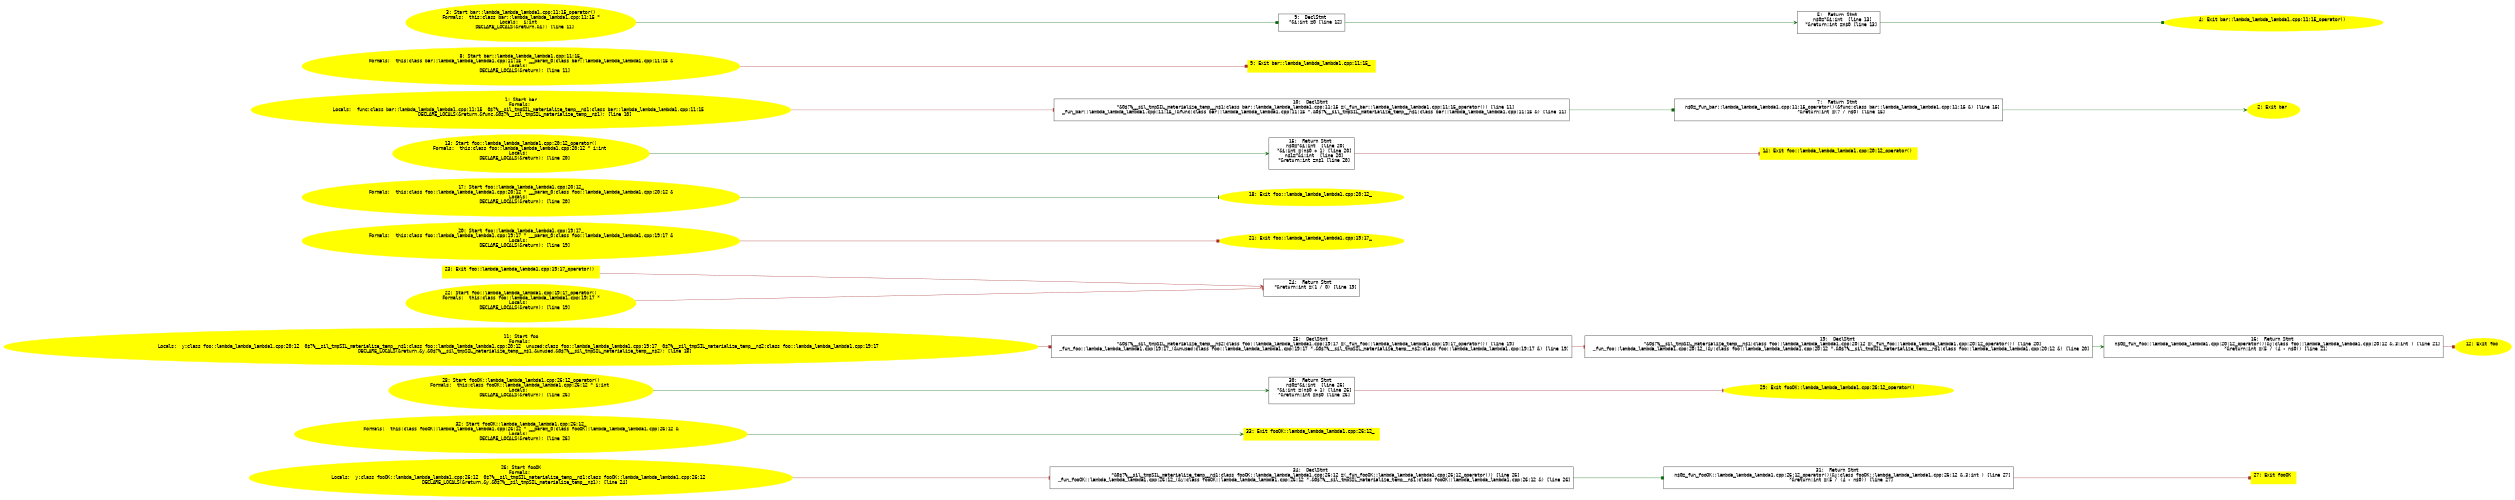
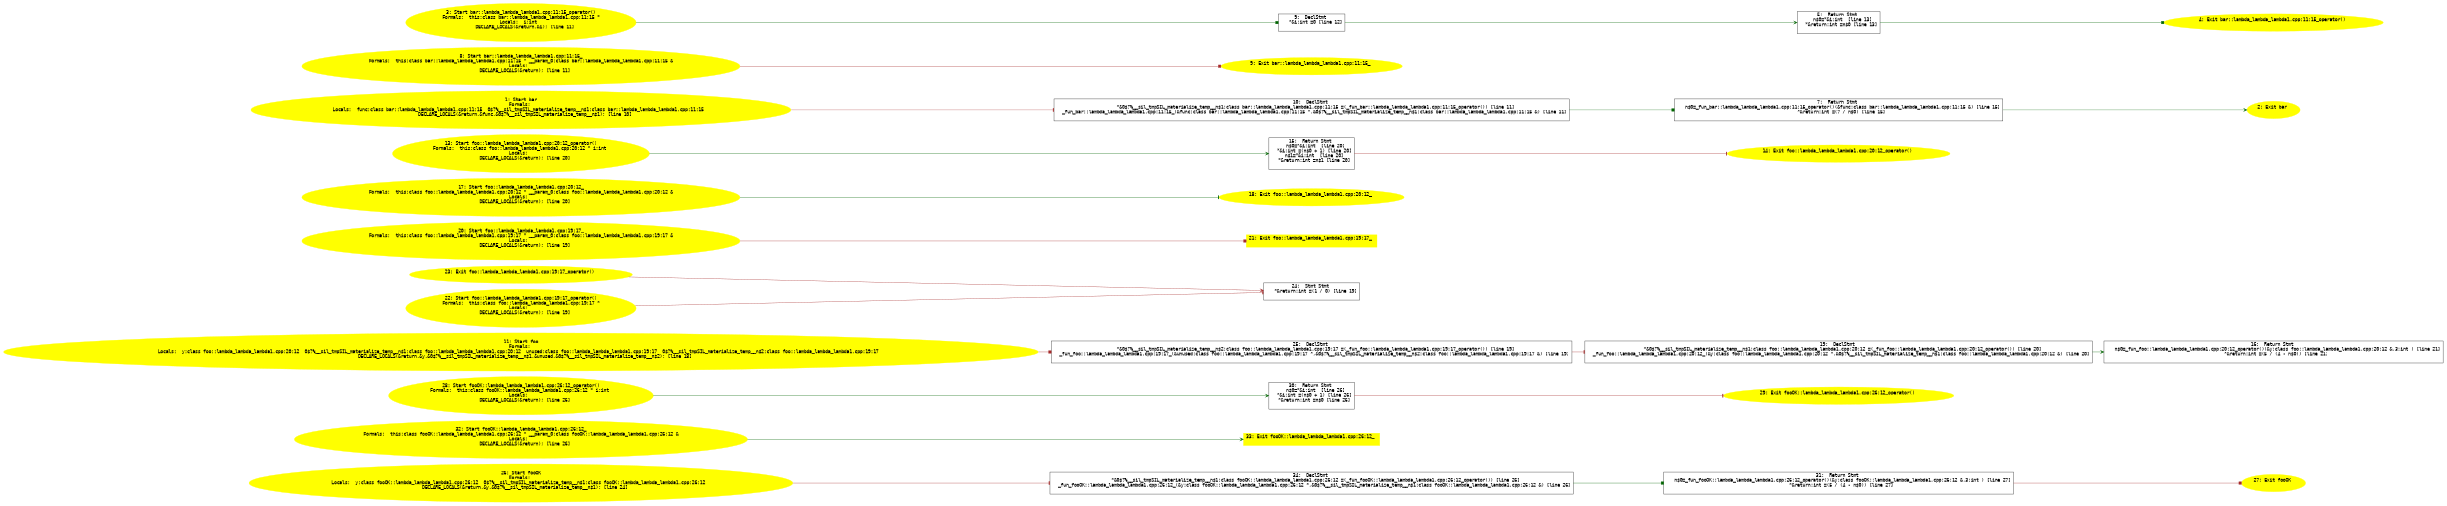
node "9: Exit bar::lambda_lambda_lambda1.cpp:11:15_": shape box -> ellipse
node "14: Exit foo::lambda_lambda_lambda1.cpp:20:12_operator()": shape box -> ellipse
node "21: Exit foo::lambda_lambda_lambda1.cpp:19:17_": shape ellipse -> box
node "23: Exit foo::lambda_lambda_lambda1.cpp:19:17_operator()": shape box -> ellipse
node "24:  Return Stmt *&return:int =(1 / 0) [line 19]": label "24:  Return Stmt *&return:int =(1 / 0) [line 19]" -> "24:  Stmt Stmt *&return:int =(1 / 0) [line 19]"
node "12: Exit foo": removed
node "27: Exit fooOK": shape box -> ellipse
